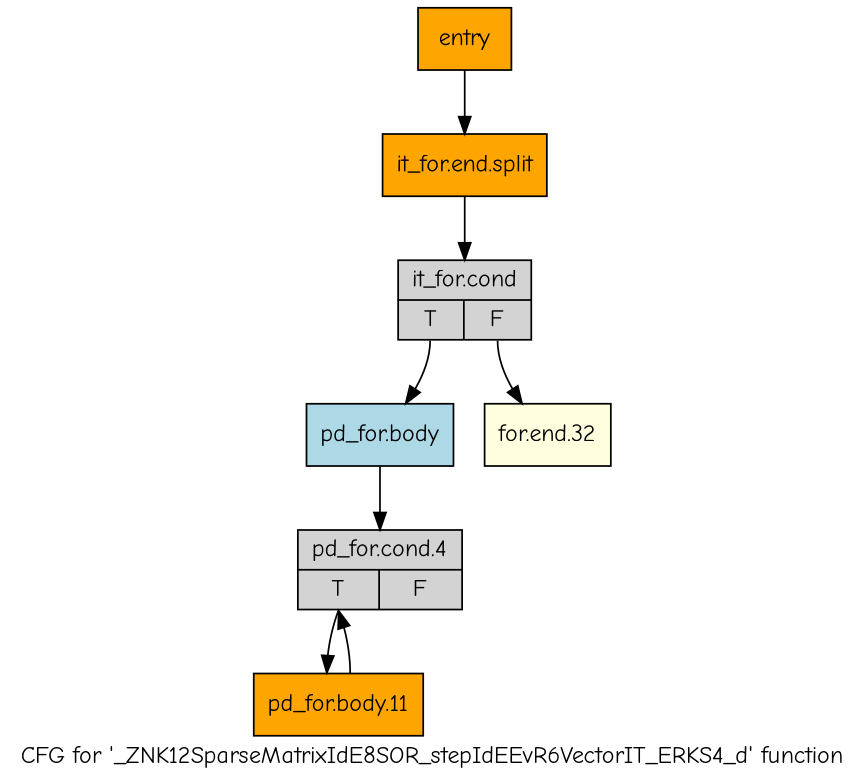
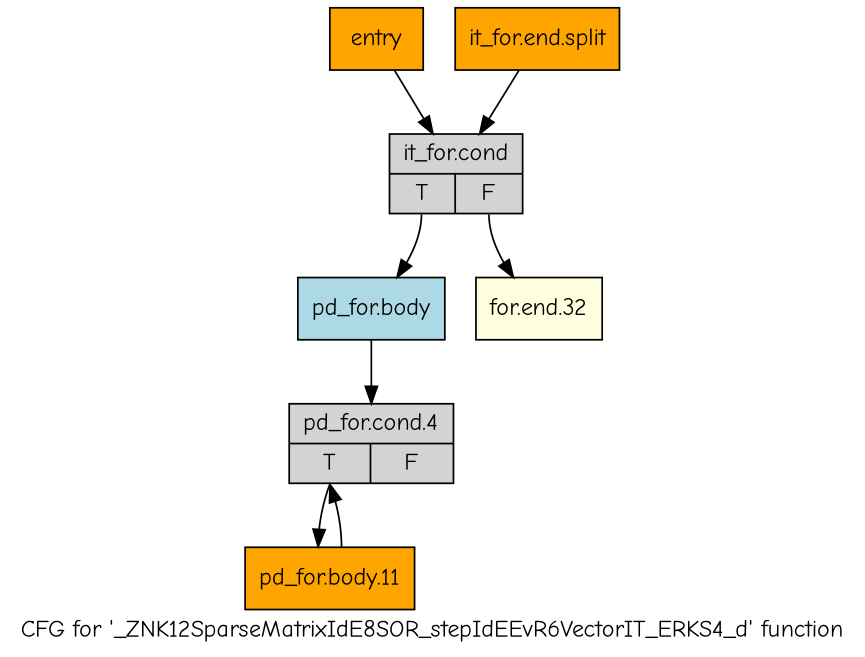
edge "entry" -> "it_for.end.split": now "entry" -> "it_for.cond"
